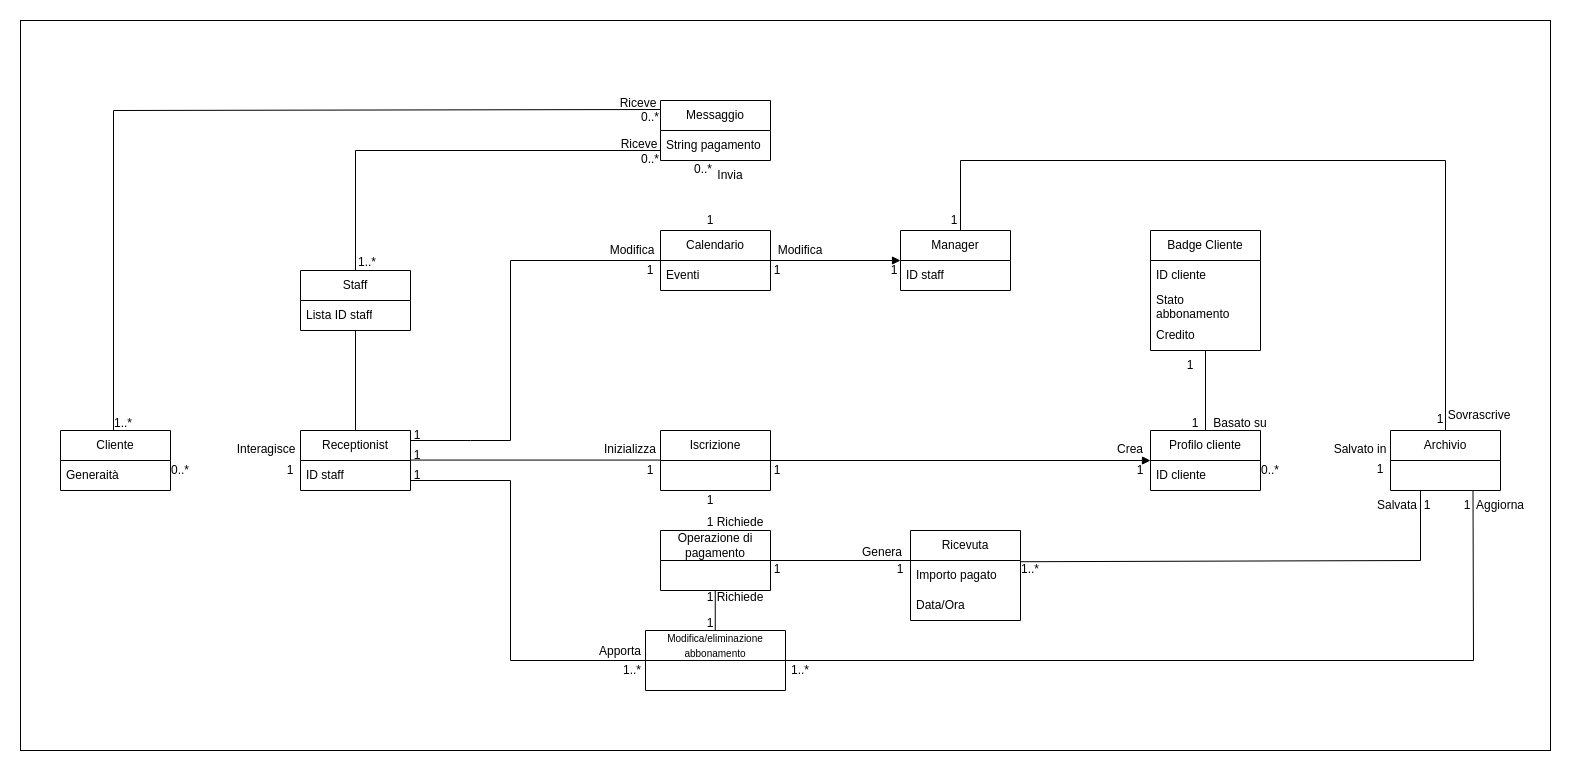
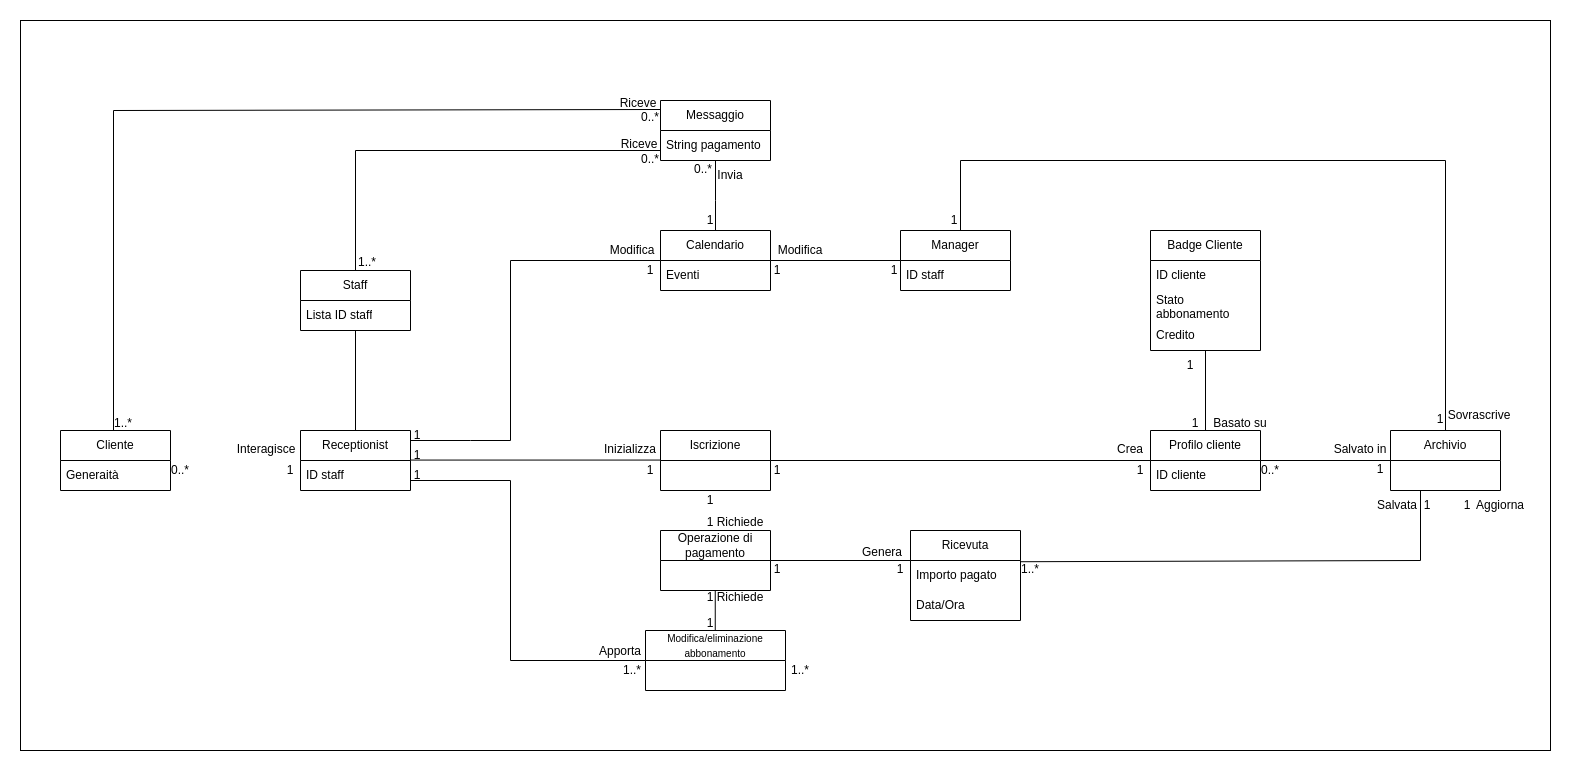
edge "Messaggio" -- "Calendario": added
edge "Calendario" -> "Manager": arrowhead block -> none
edge "Iscrizione" -> "Profilo cliente": arrowhead block -> none
edge "Profilo cliente" -- "Archivio": added
edge "Archivio" -- "Modifica/eliminazione abbonamento": removed
